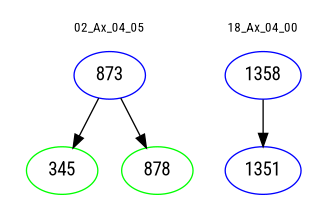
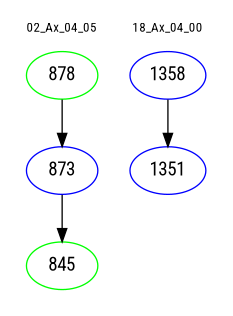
edge "873" -> "878": reversed
node "345": label "345" -> "845"
